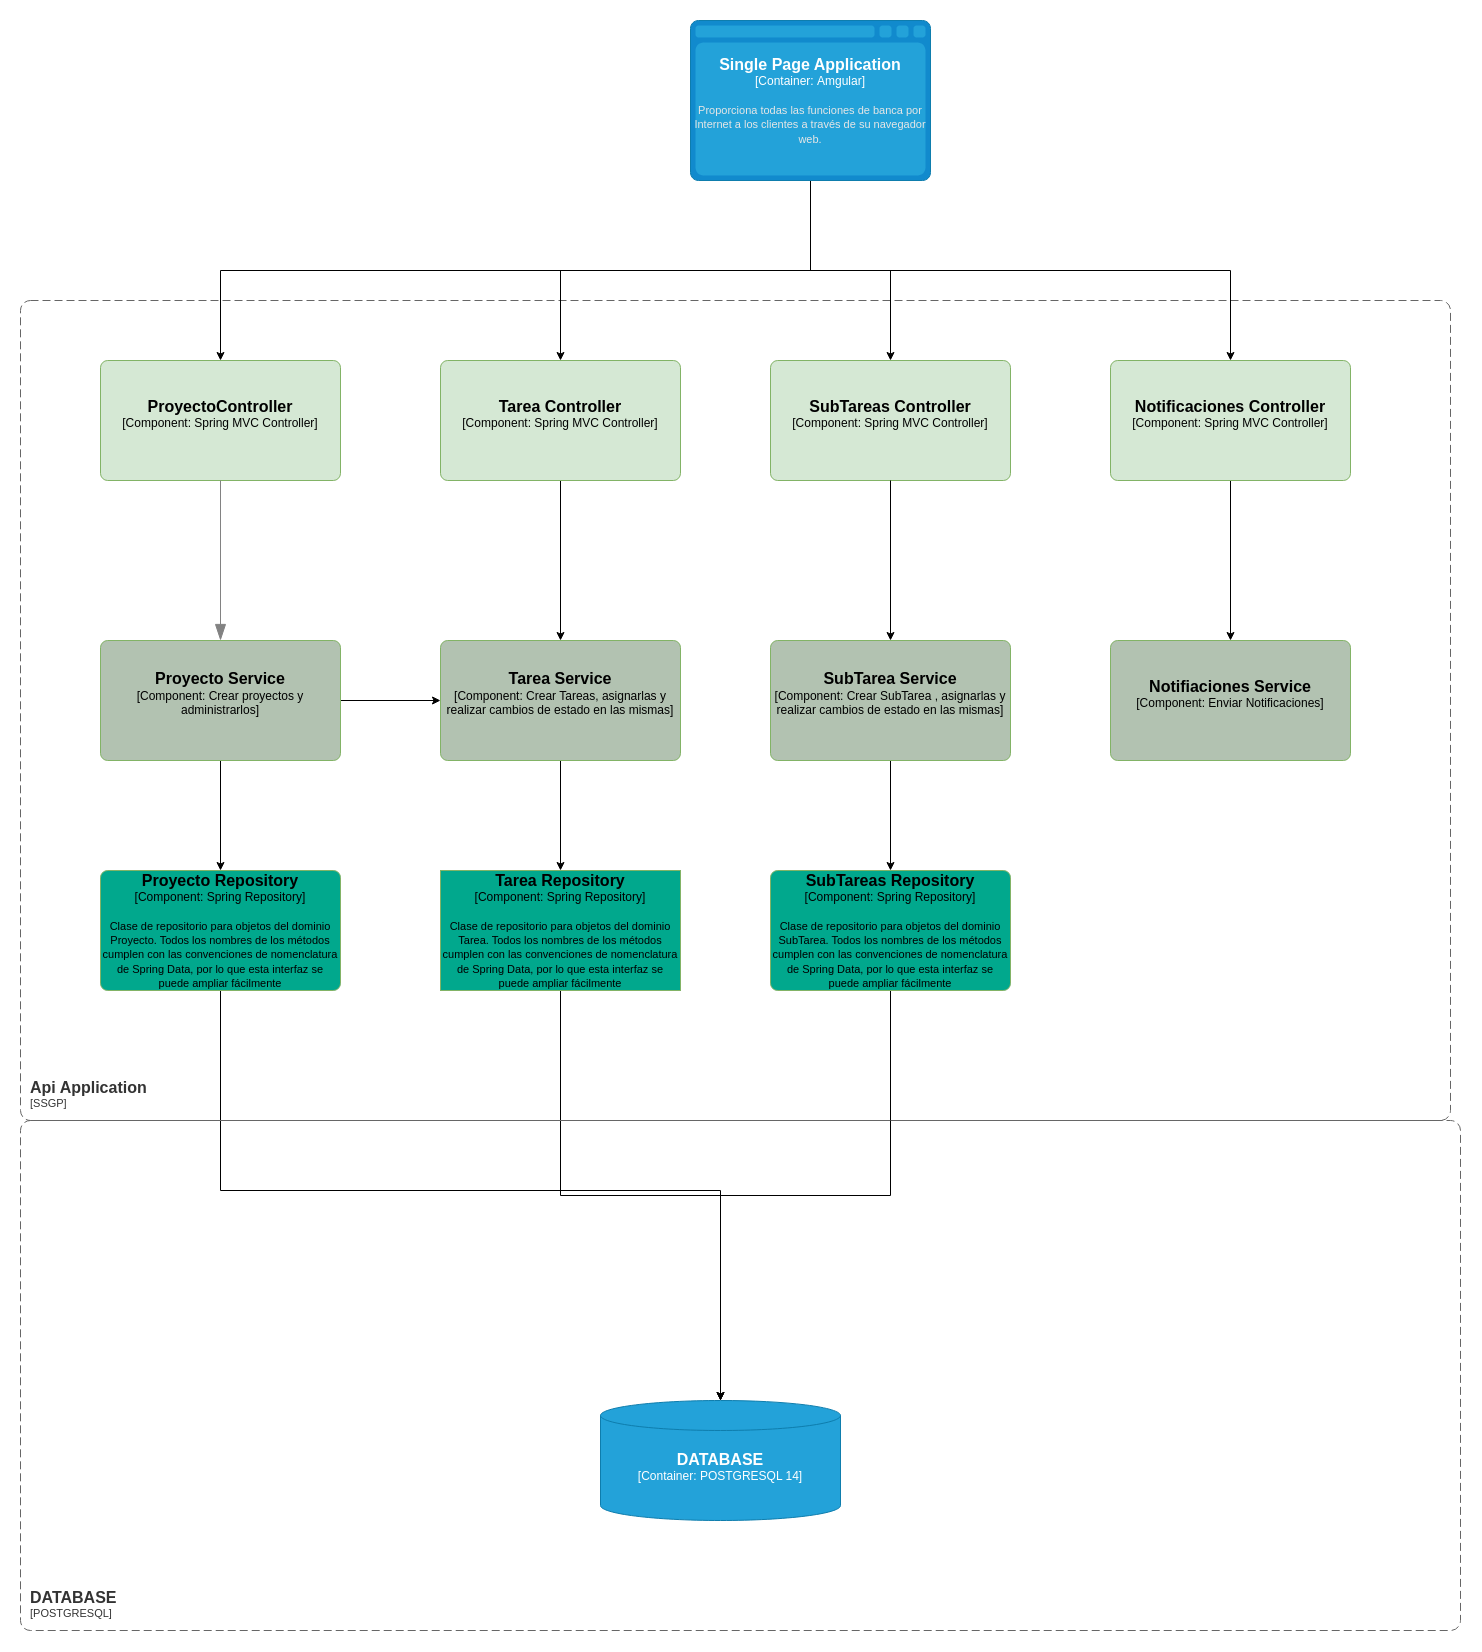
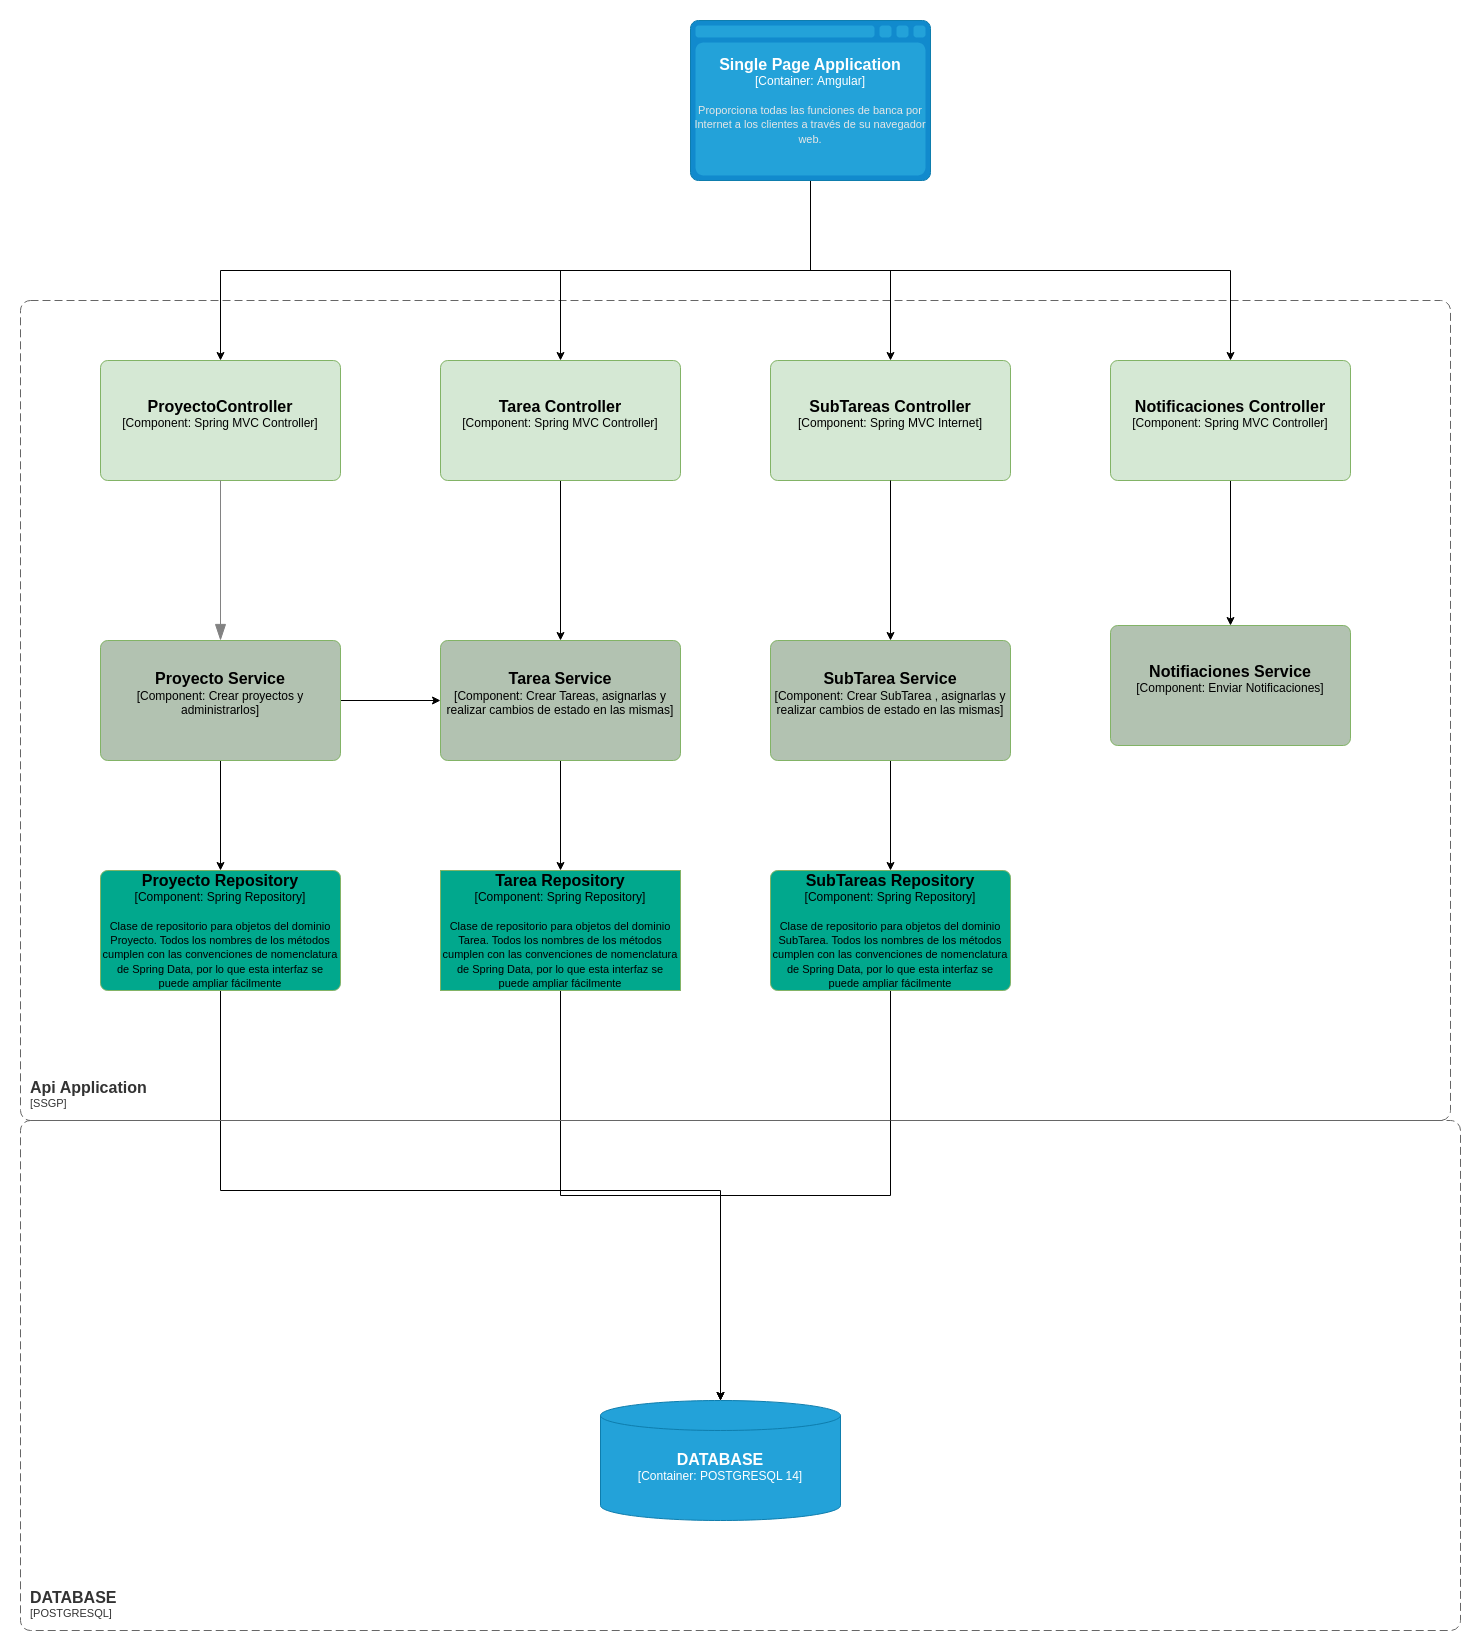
node "SubTareas Controller [Component: Spring MVC Controller]": label "SubTareas Controller [Component: Spring MVC Controller]" -> "SubTareas Controller [Component: Spring MVC Internet]"
node "Notifiaciones Service [Component: Enviar Notificaciones]": moved (1231, 701) -> (1231, 686)
